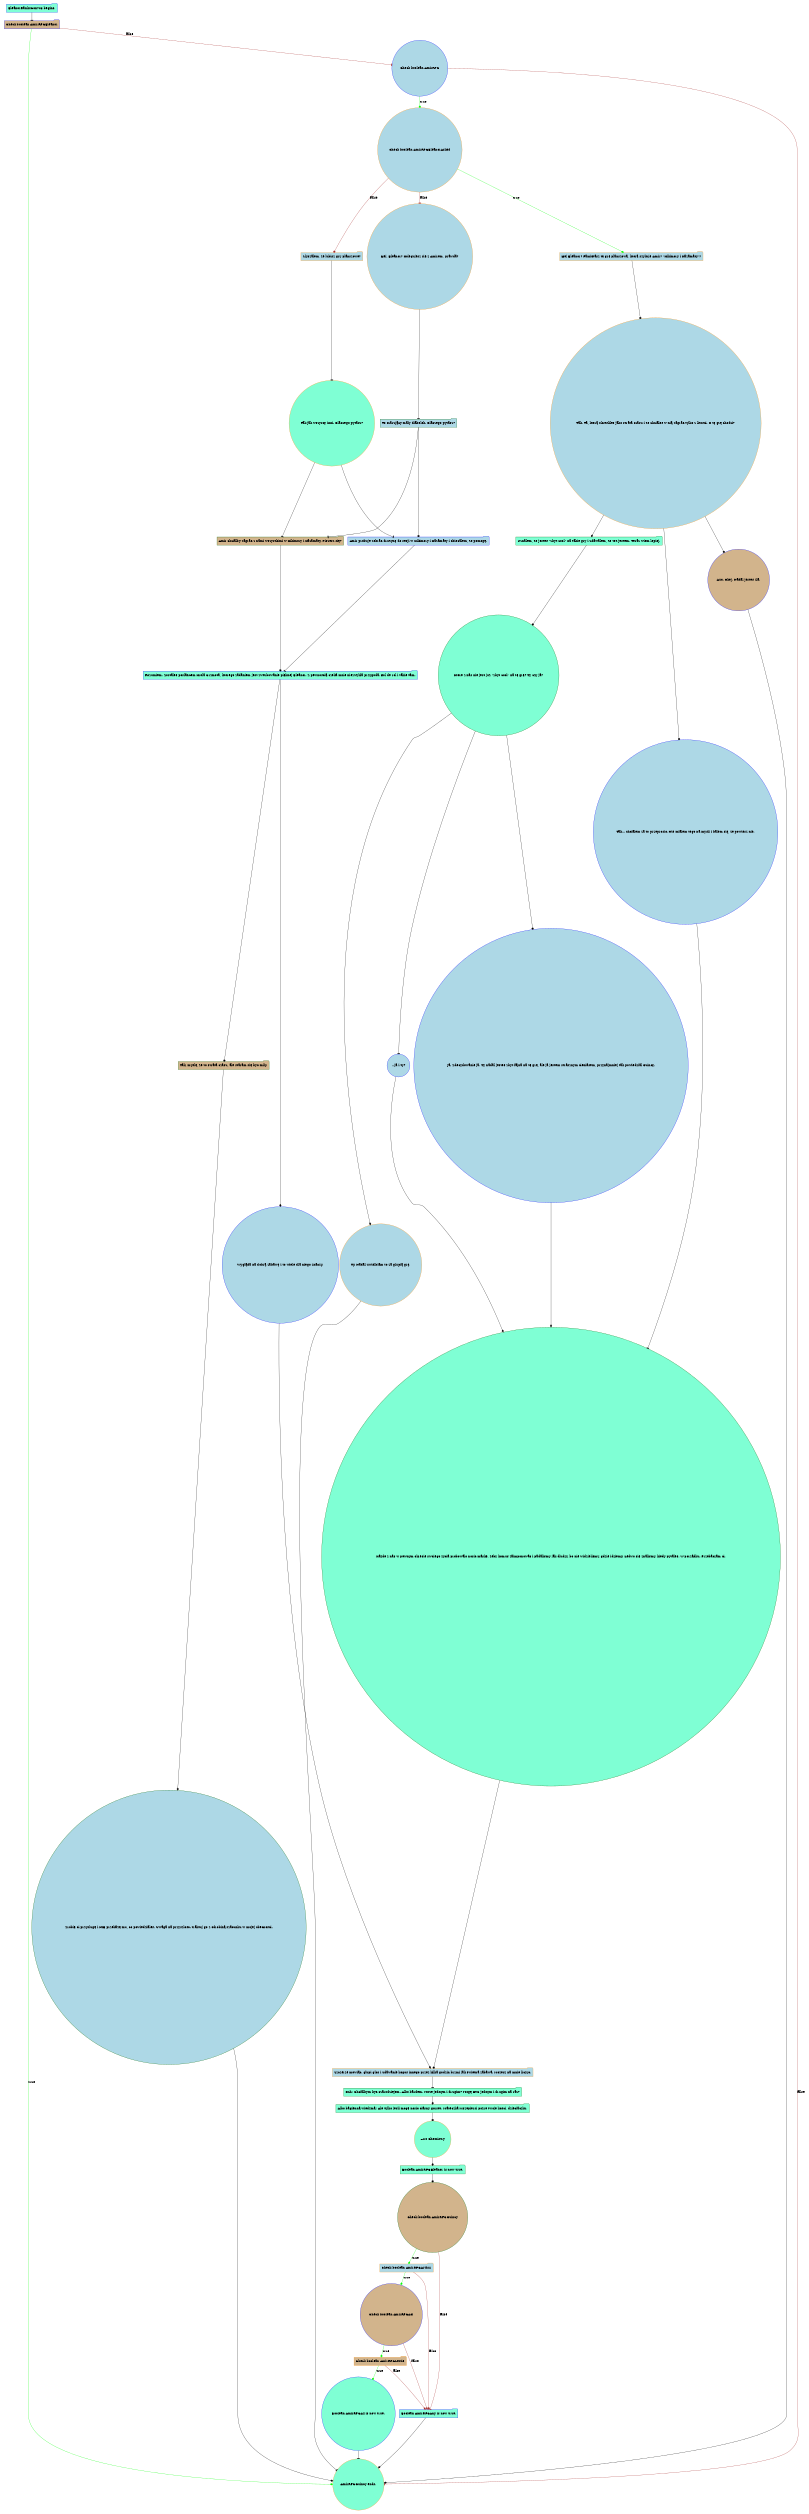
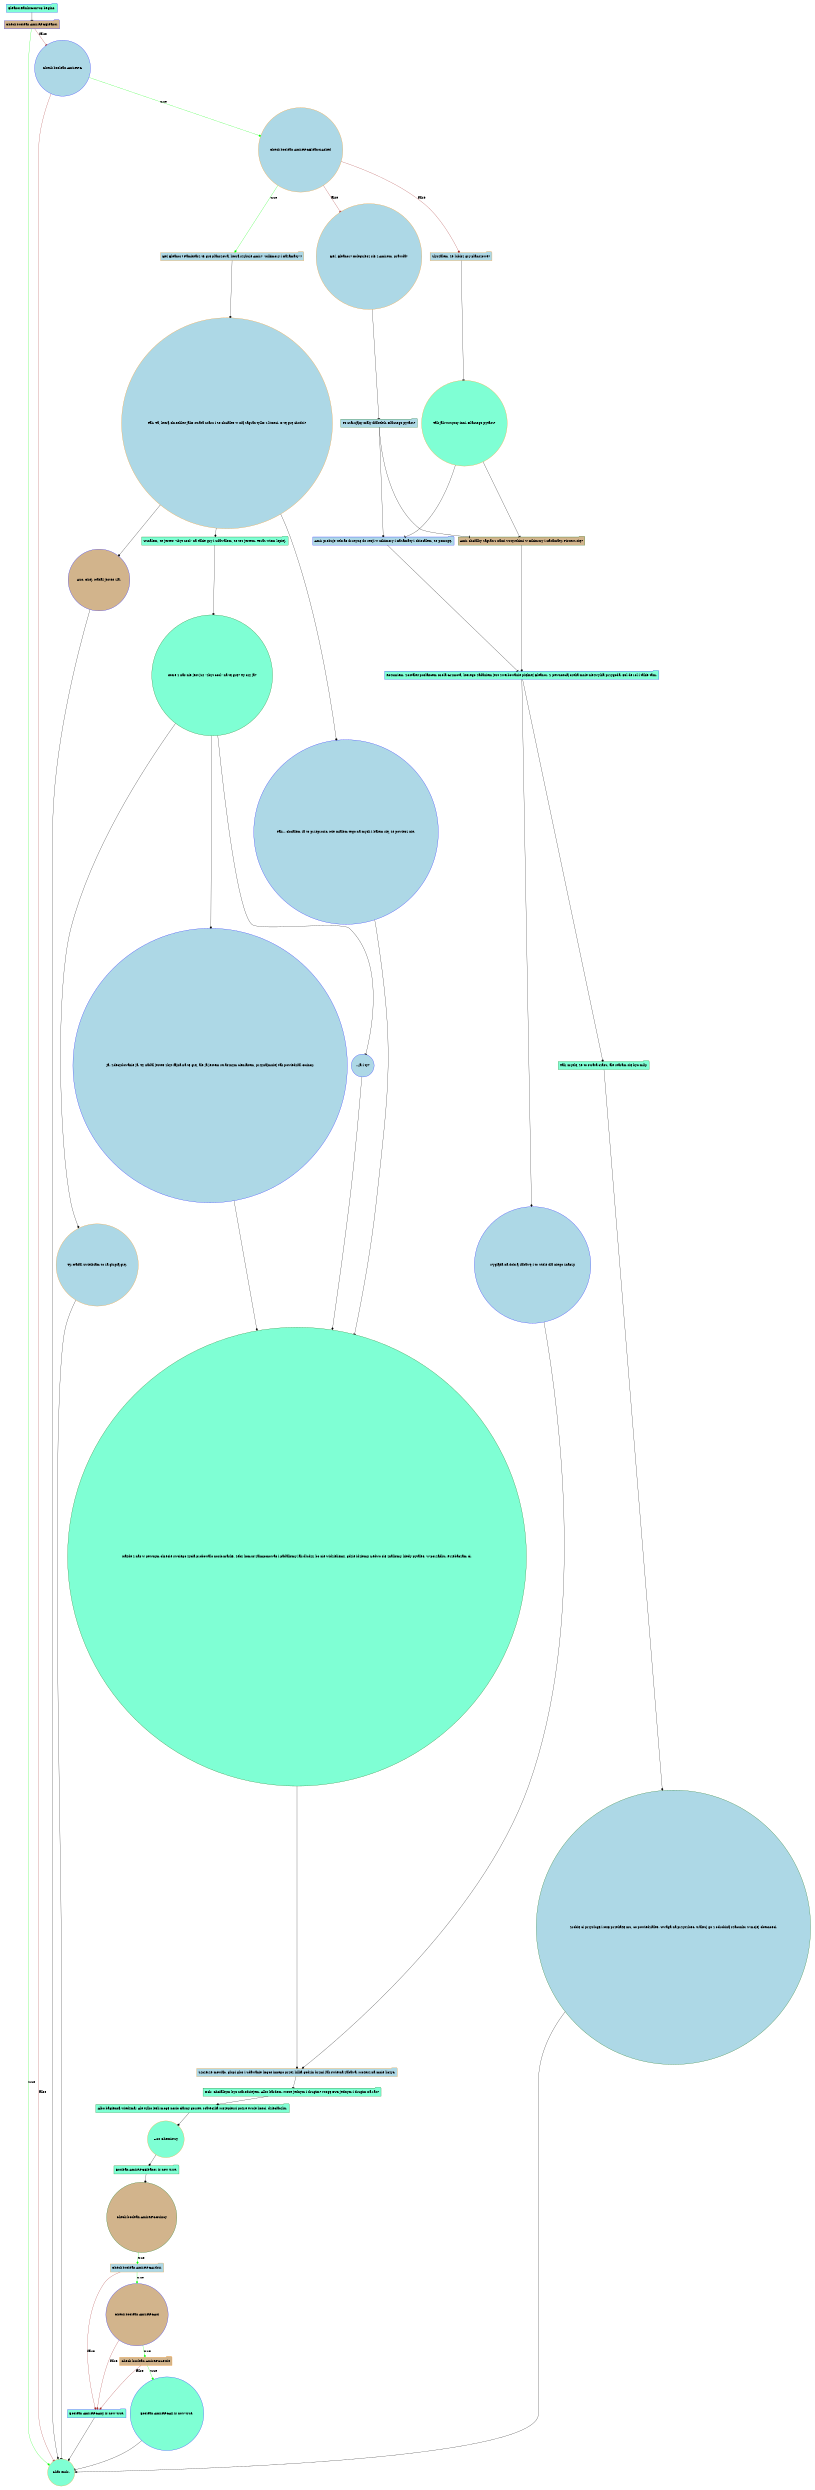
node "Tak, myślę, że to strata czasu, ale staram się być miły.": fillcolor tan -> aquamarine
edge "Check boolean AmirRPGQuincy" -> "Boolean AmirRPGAny is now true.": removed, label "false"
node "AmirRPGQuincy ends.": label "AmirRPGQuincy ends." -> "Chat ends."
